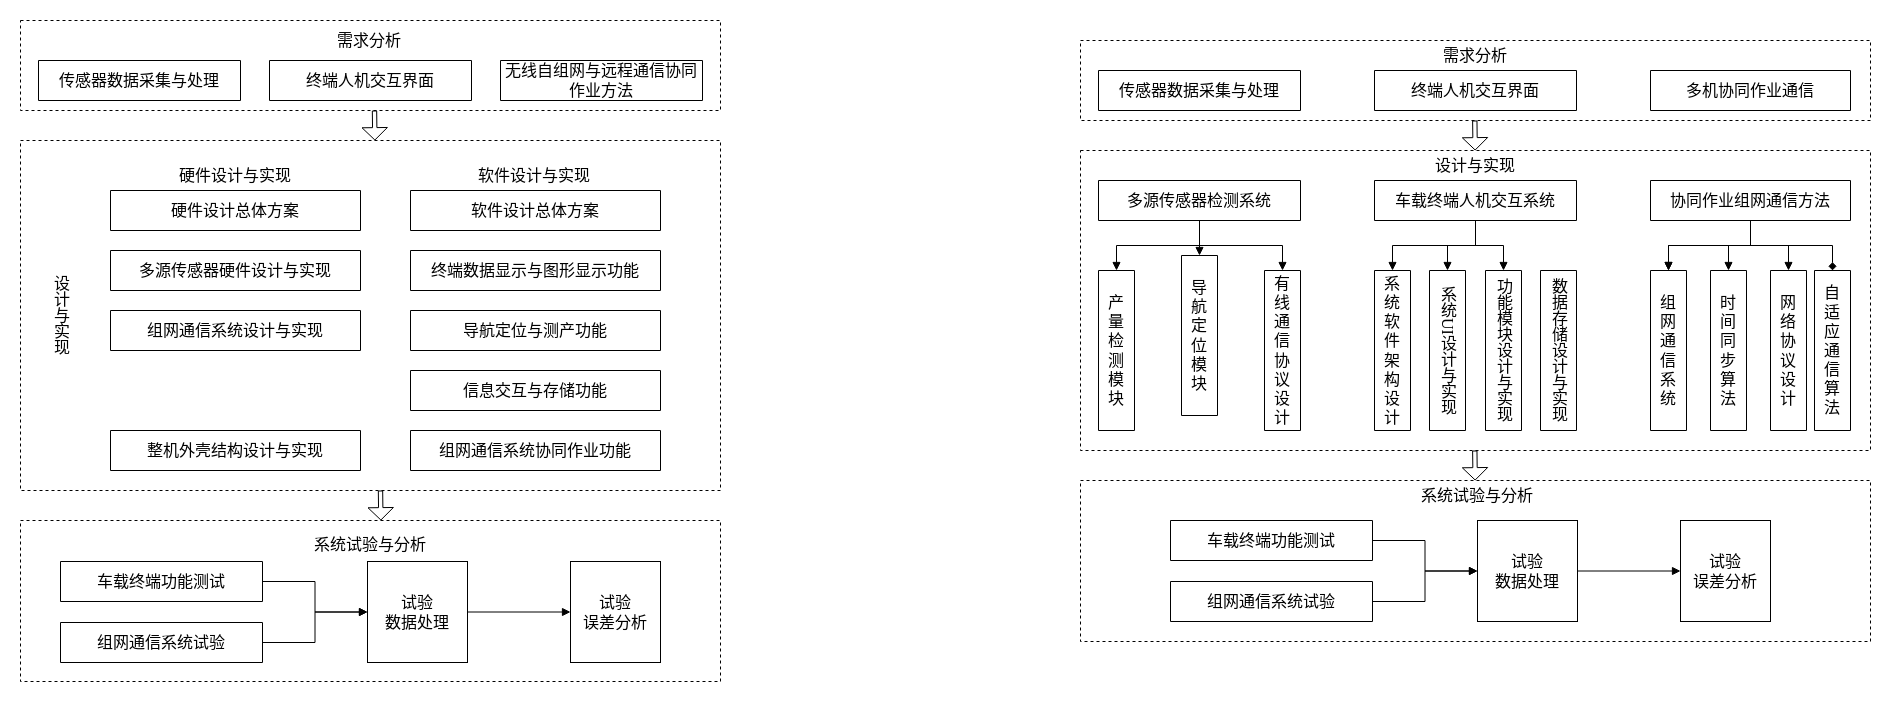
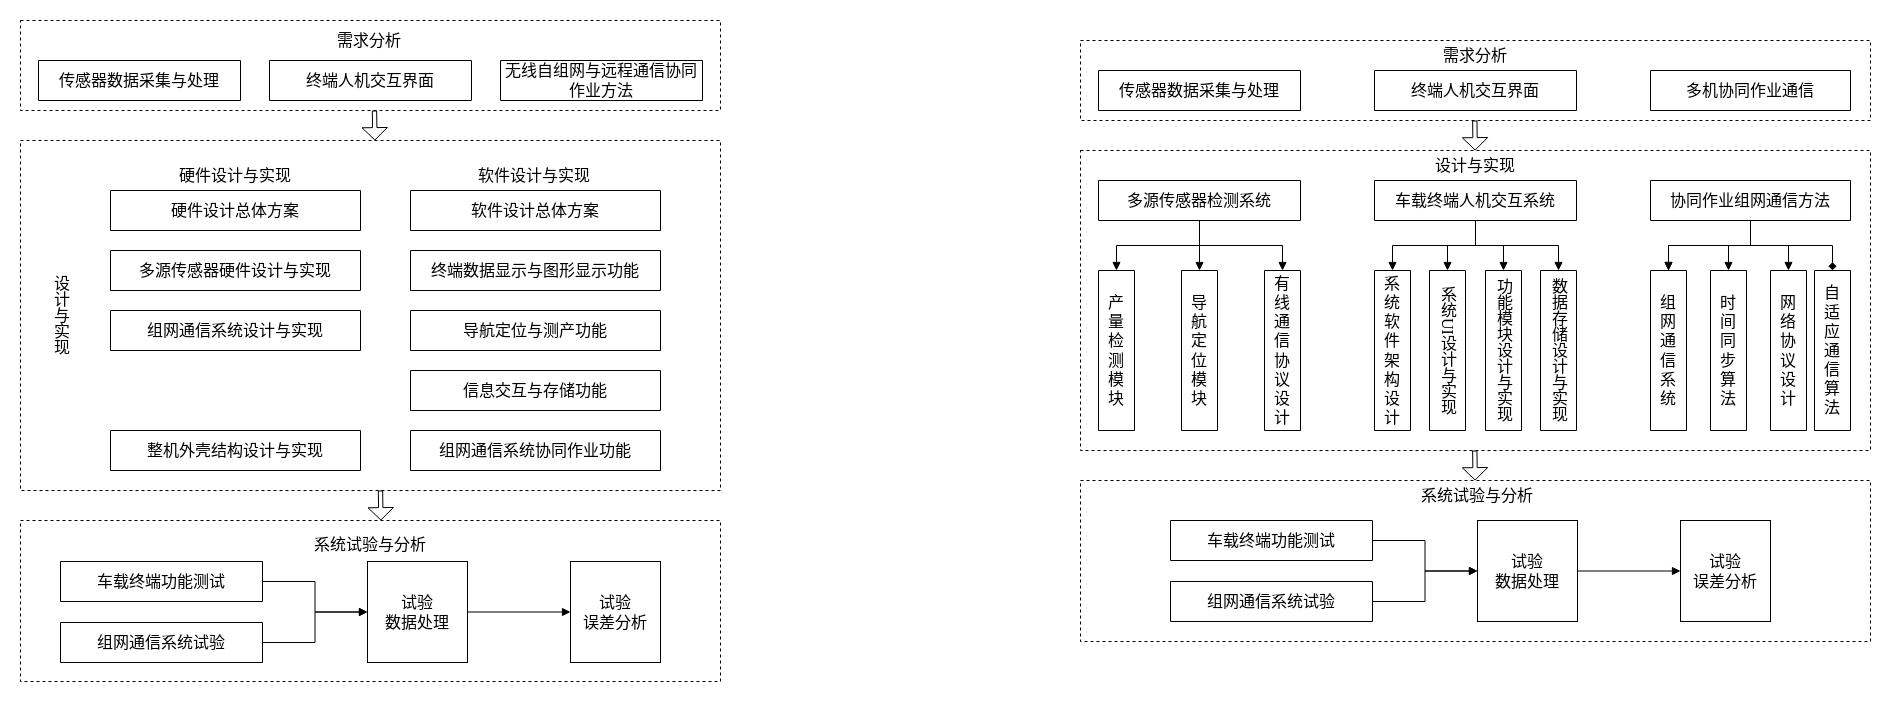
edge "车载终端人机交互系统" -> "数据存储设计与实现": added
node "导航定位模块": moved (1200, 336) -> (1200, 351)
